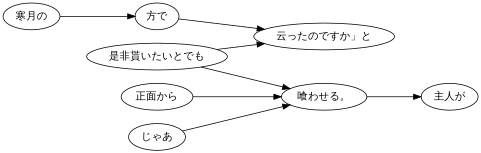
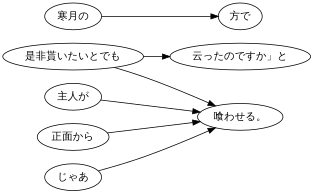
edge "方で" -> "云ったのですか」と": removed
edge "喰わせる。" -> "主人が": reversed
